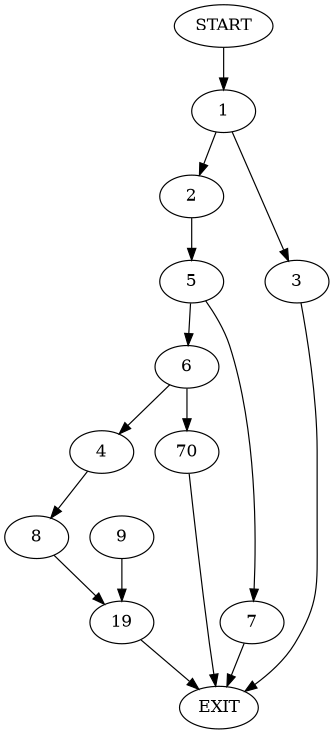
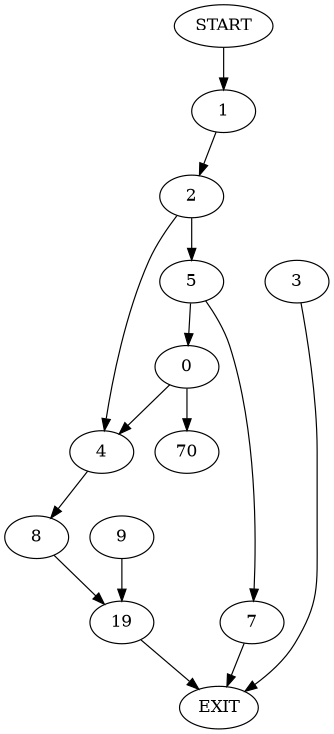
edge "1" -> "3": removed
edge "2" -> "4": added
node "6": label "6" -> "0"
edge "70" -> "EXIT": removed
